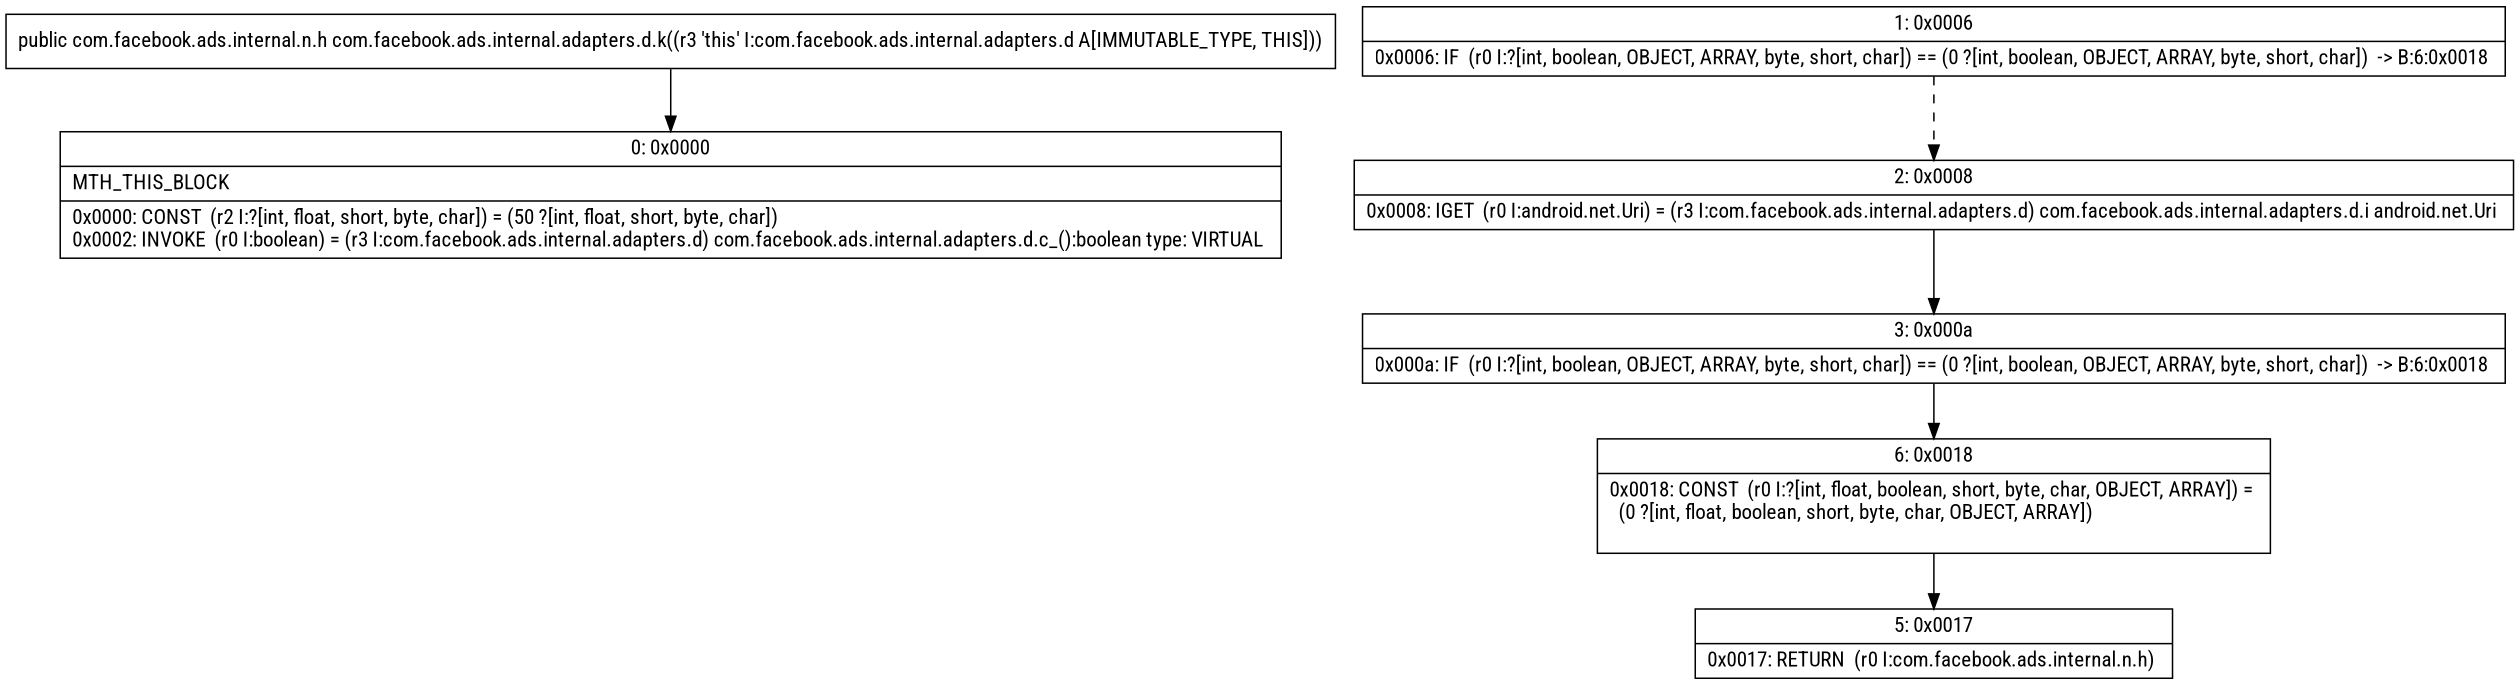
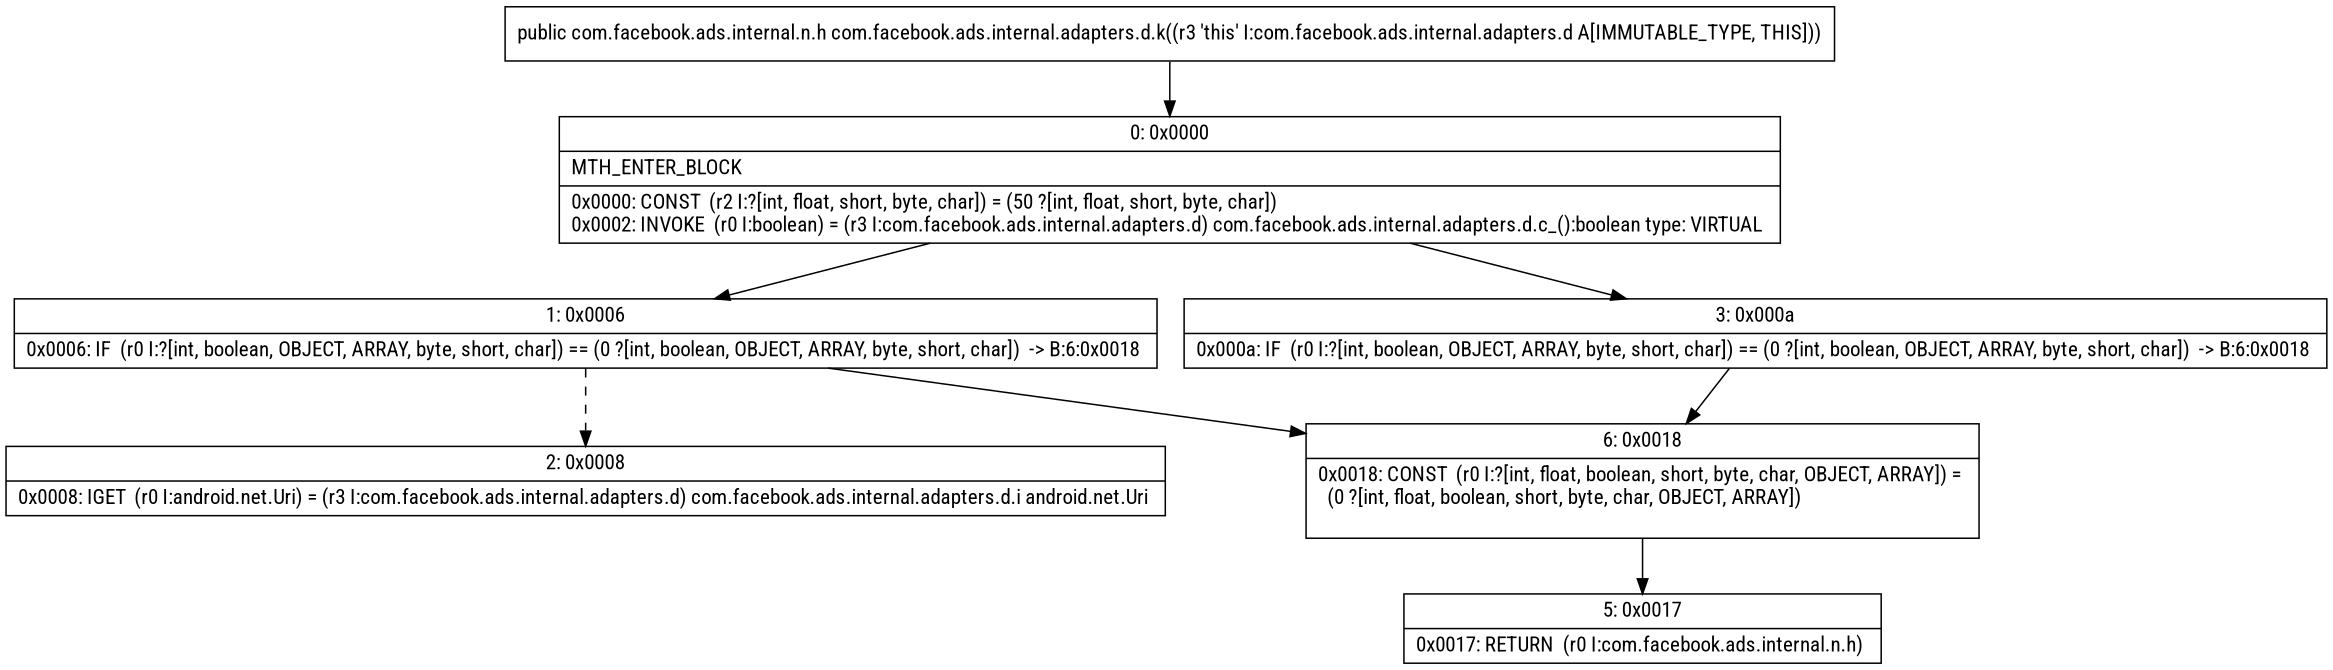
node "0: 0x0000": text "MTH_THIS_BLOCK" -> "MTH_ENTER_BLOCK"
edge "2: 0x0008" -> "3: 0x000a": now "0: 0x0000" -> "3: 0x000a"
edge "0: 0x0000" -> "1: 0x0006": added
edge "1: 0x0006" -> "6: 0x0018": added
